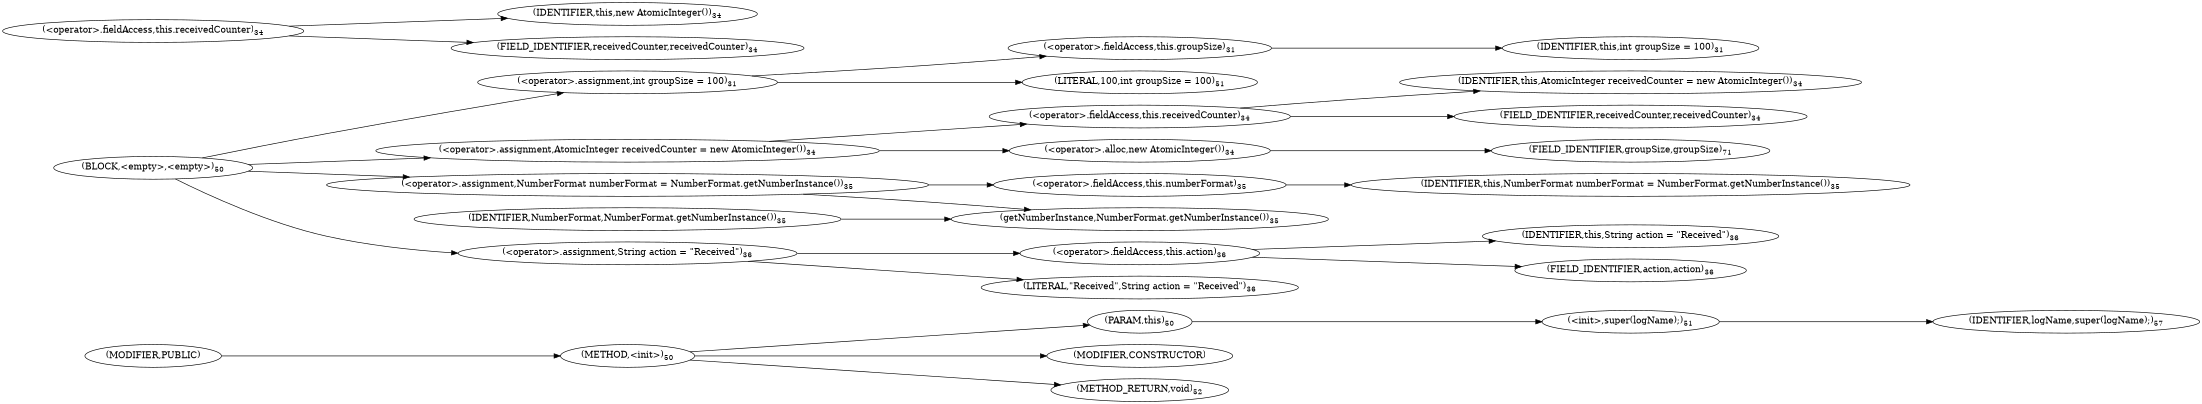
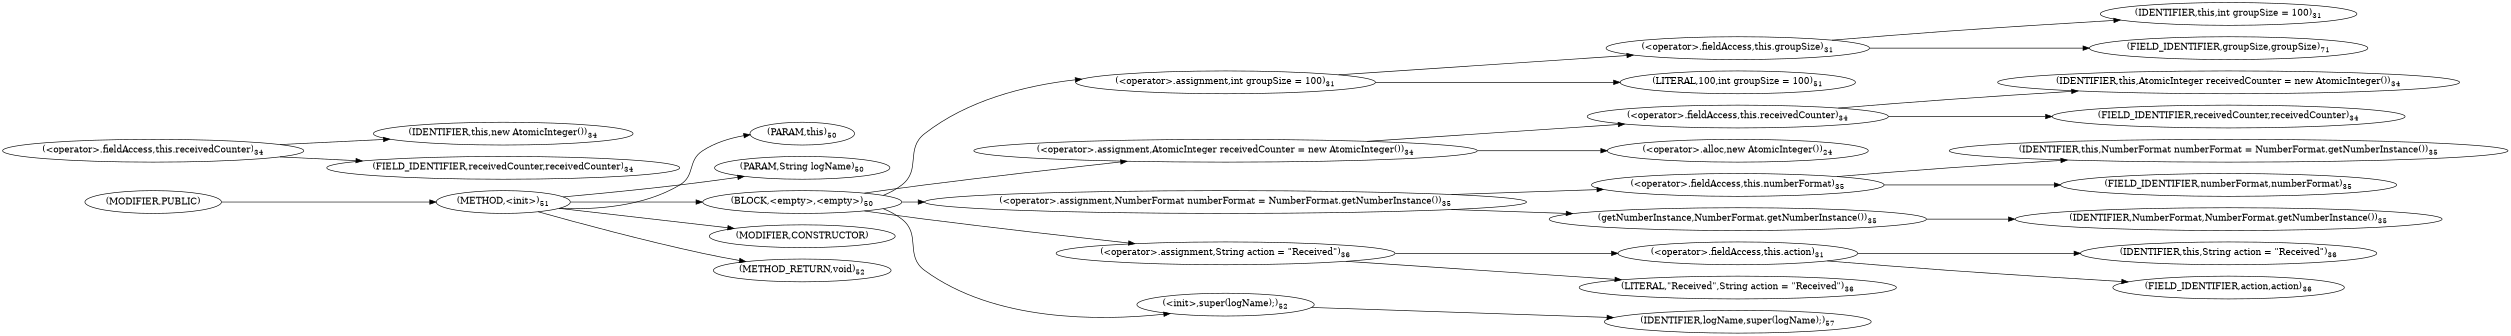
node "(<operator>.alloc,new AtomicInteger())": text "34" -> "24"
edge "(<operator>.alloc,new AtomicInteger())" -> "(FIELD_IDENTIFIER,groupSize,groupSize)": now "(<operator>.fieldAccess,this.groupSize)" -> "(FIELD_IDENTIFIER,groupSize,groupSize)"
node "(PARAM,String logName)": added
node "(FIELD_IDENTIFIER,numberFormat,numberFormat)": added
edge "(METHOD,<init>)" -> "(BLOCK,<empty>,<empty>)": added
edge "(IDENTIFIER,NumberFormat,NumberFormat.getNumberInstance())" -> "(getNumberInstance,NumberFormat.getNumberInstance())": reversed
node "(<operator>.fieldAccess,this.action)": text "36" -> "31"
node "(<init>,super(logName);)": text "51" -> "52"
edge "(PARAM,this)" -> "(<init>,super(logName);)": now "(BLOCK,<empty>,<empty>)" -> "(<init>,super(logName);)"
node "(METHOD,<init>)": text "50" -> "51"
